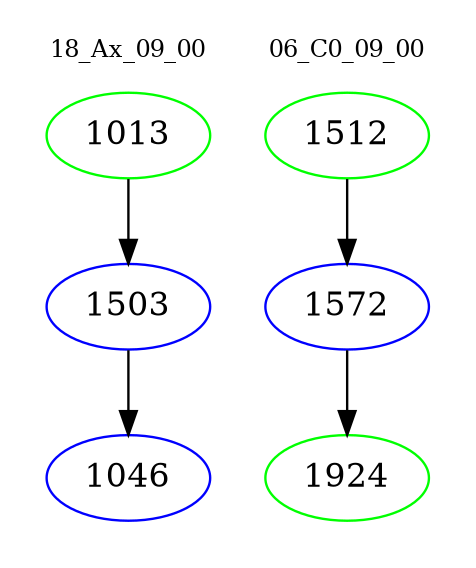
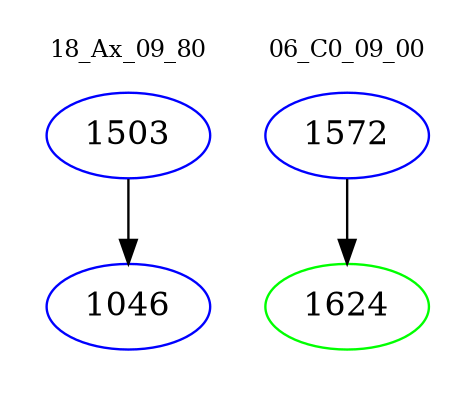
cluster "18_Ax_09_00": label "18_Ax_09_00" -> "18_Ax_09_80"
node "1013": removed
node "1512": removed
node "1924": label "1924" -> "1624"
